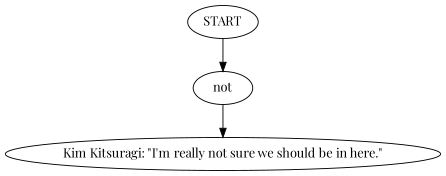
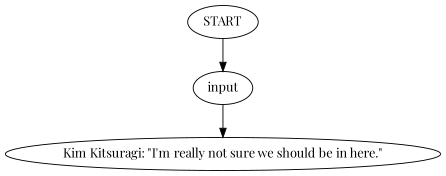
node "not": label "not" -> "input"
